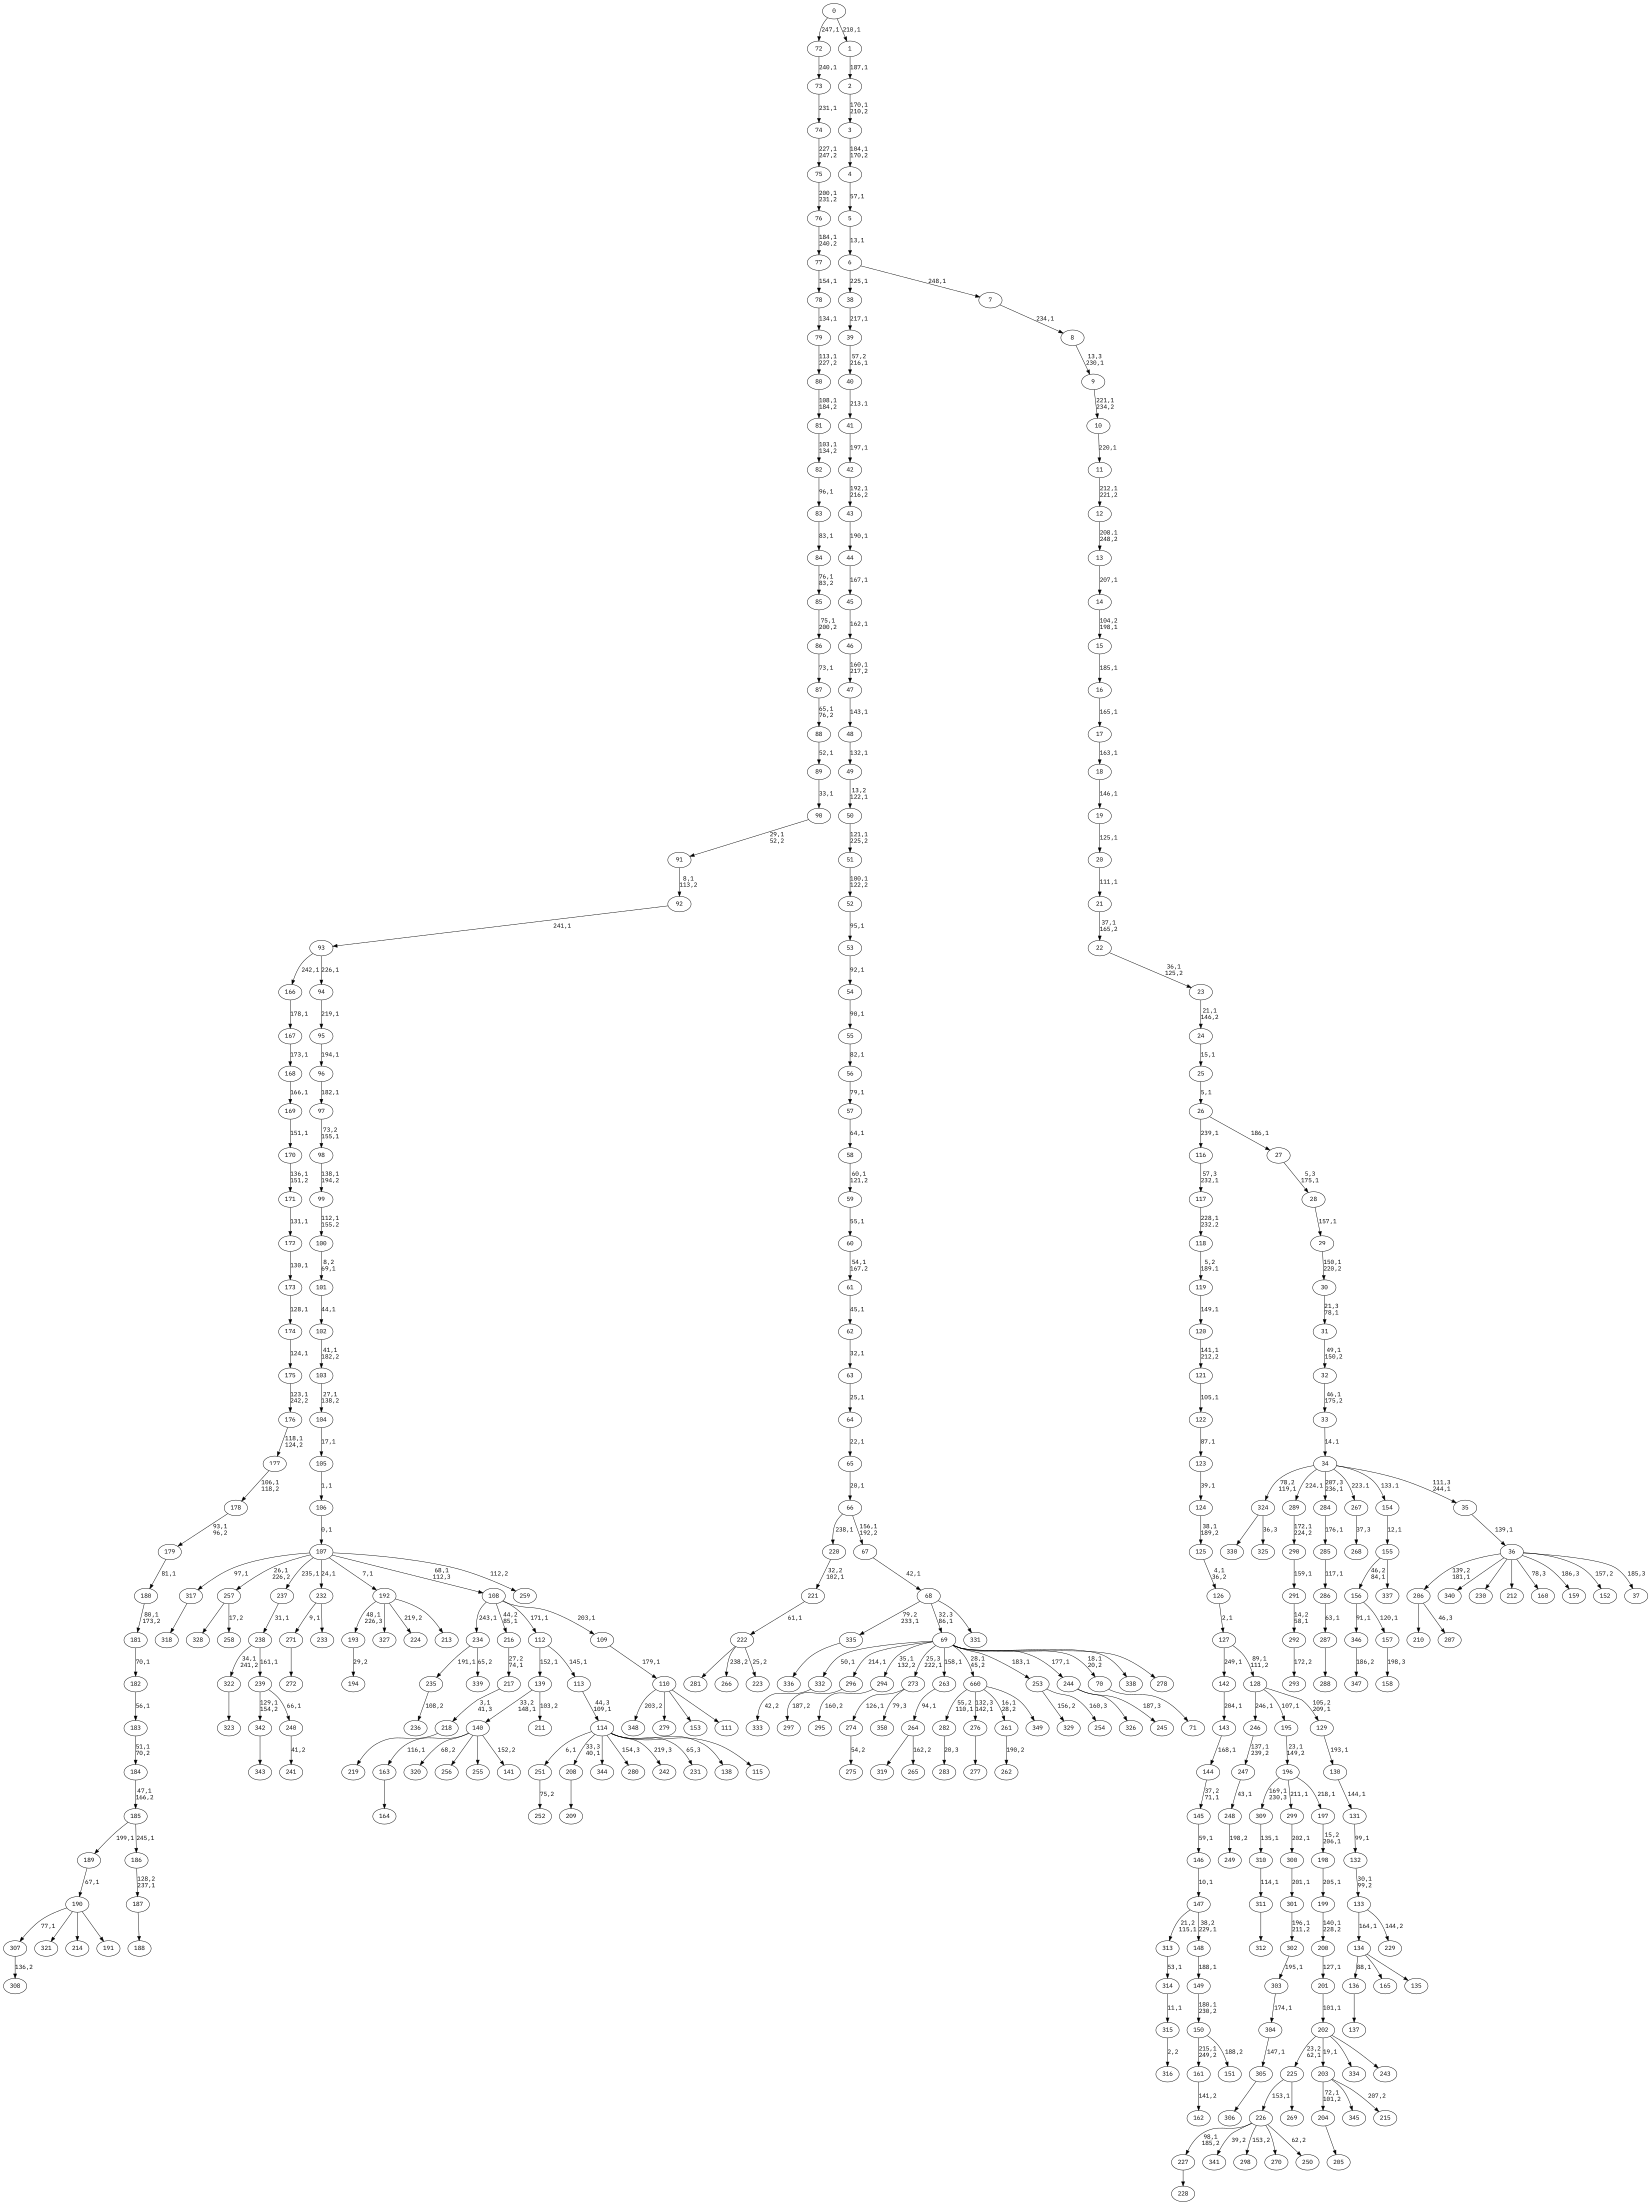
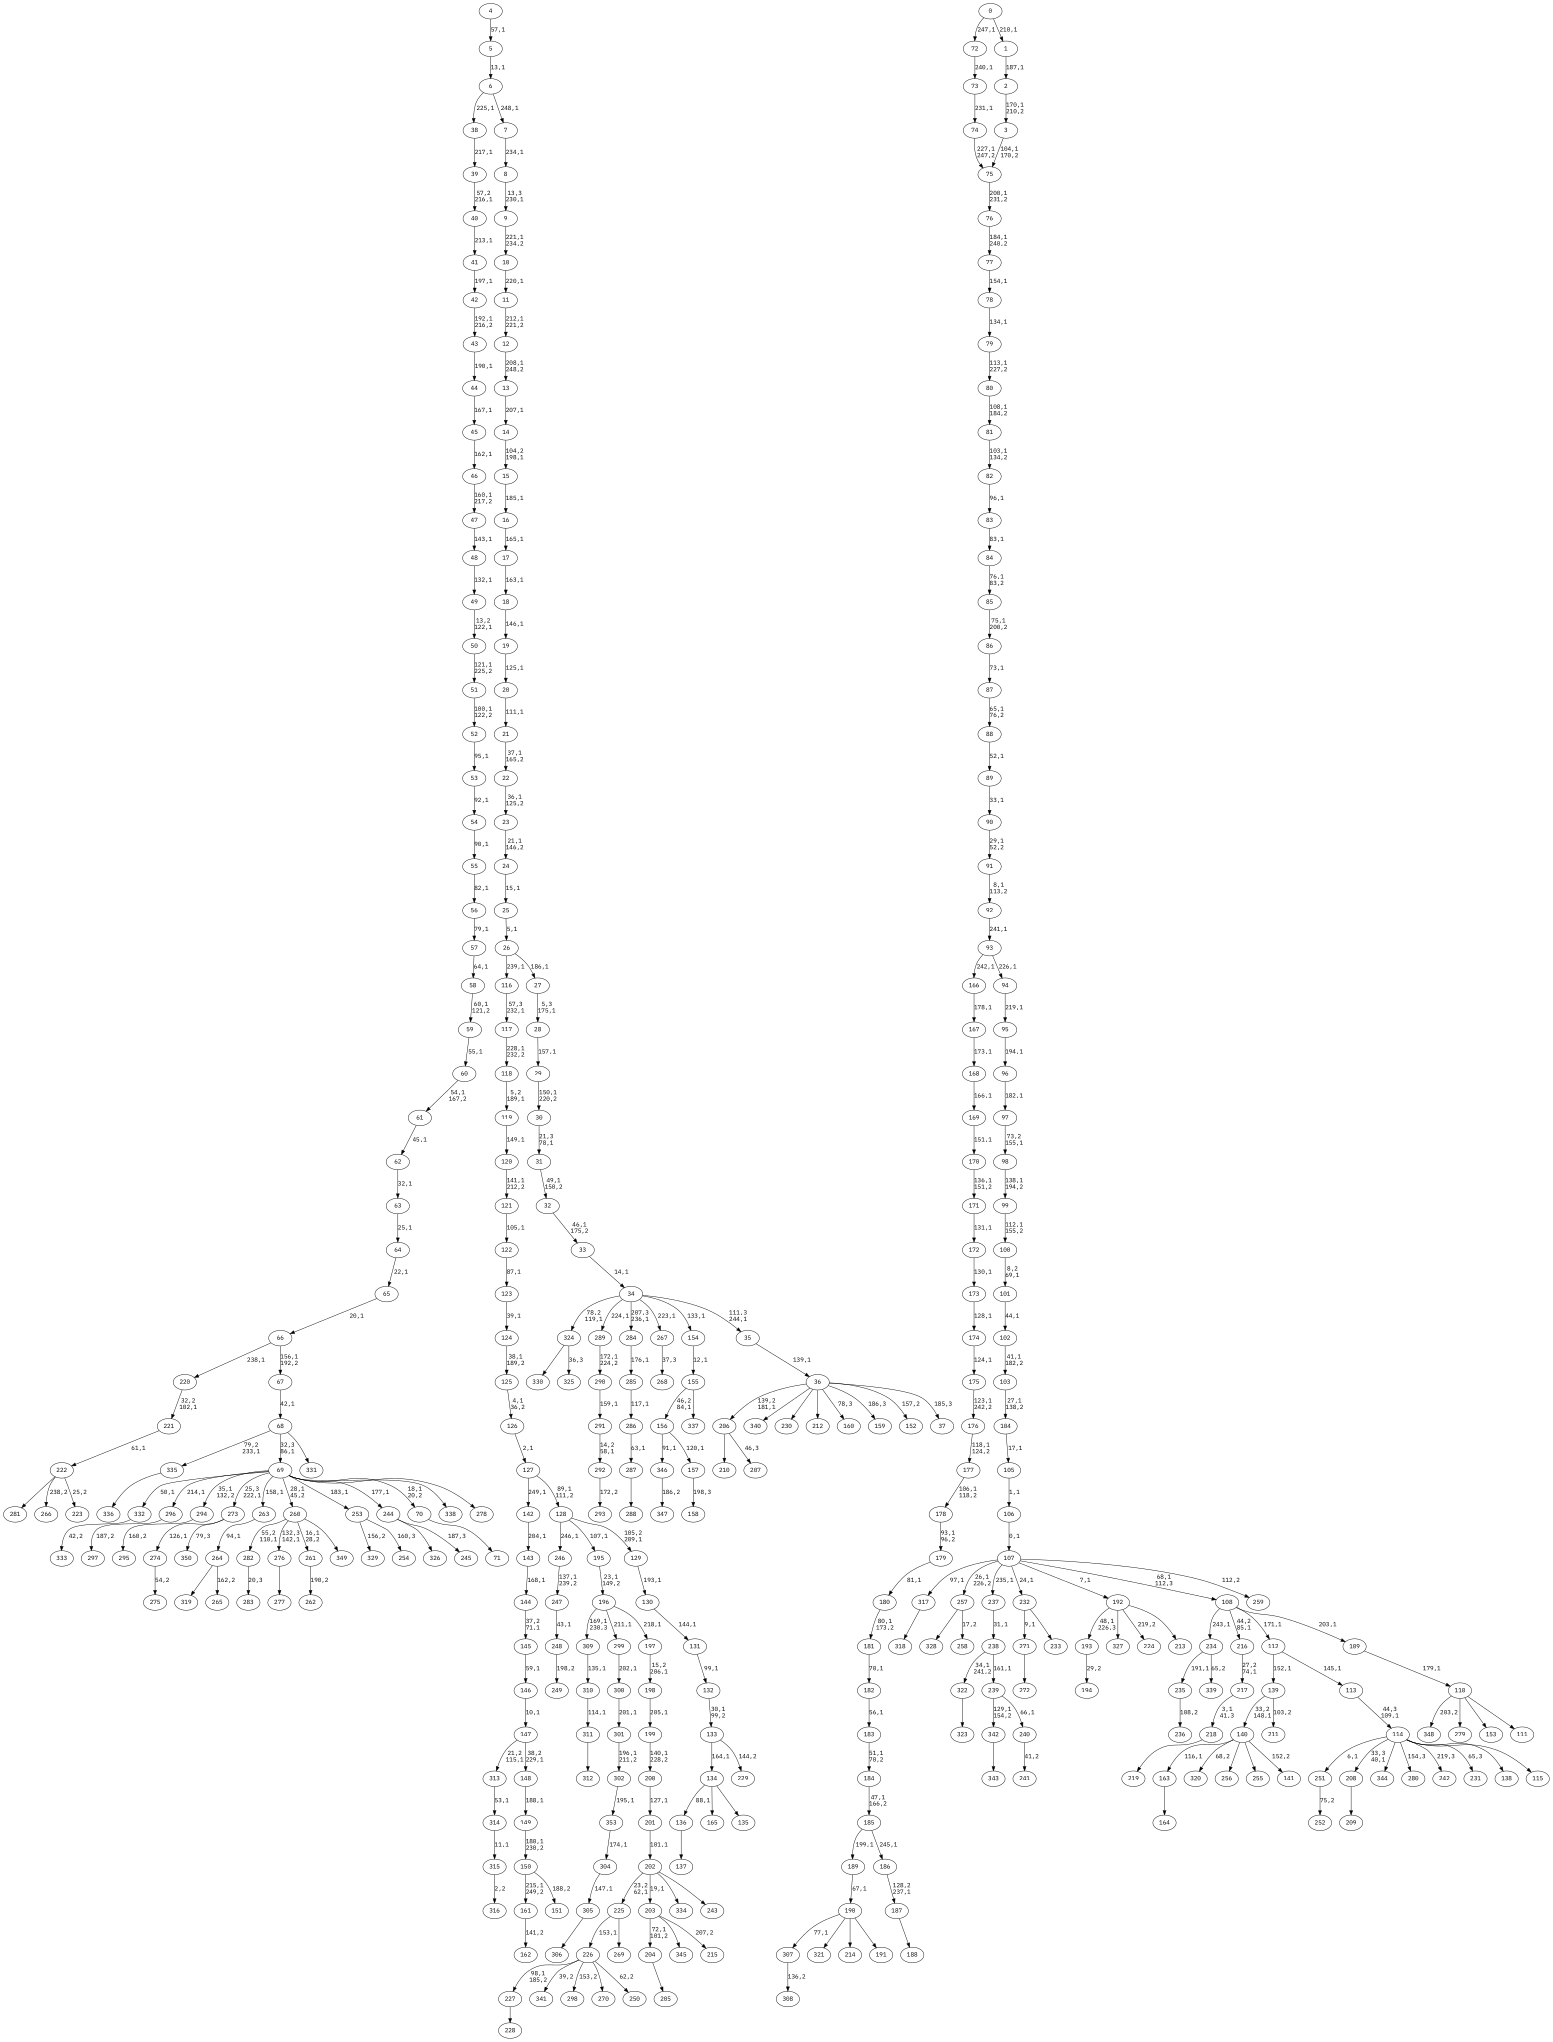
edge "3" -> "4": now "3" -> "75"
node "660": label "660" -> "260"
node "303": label "303" -> "353"
